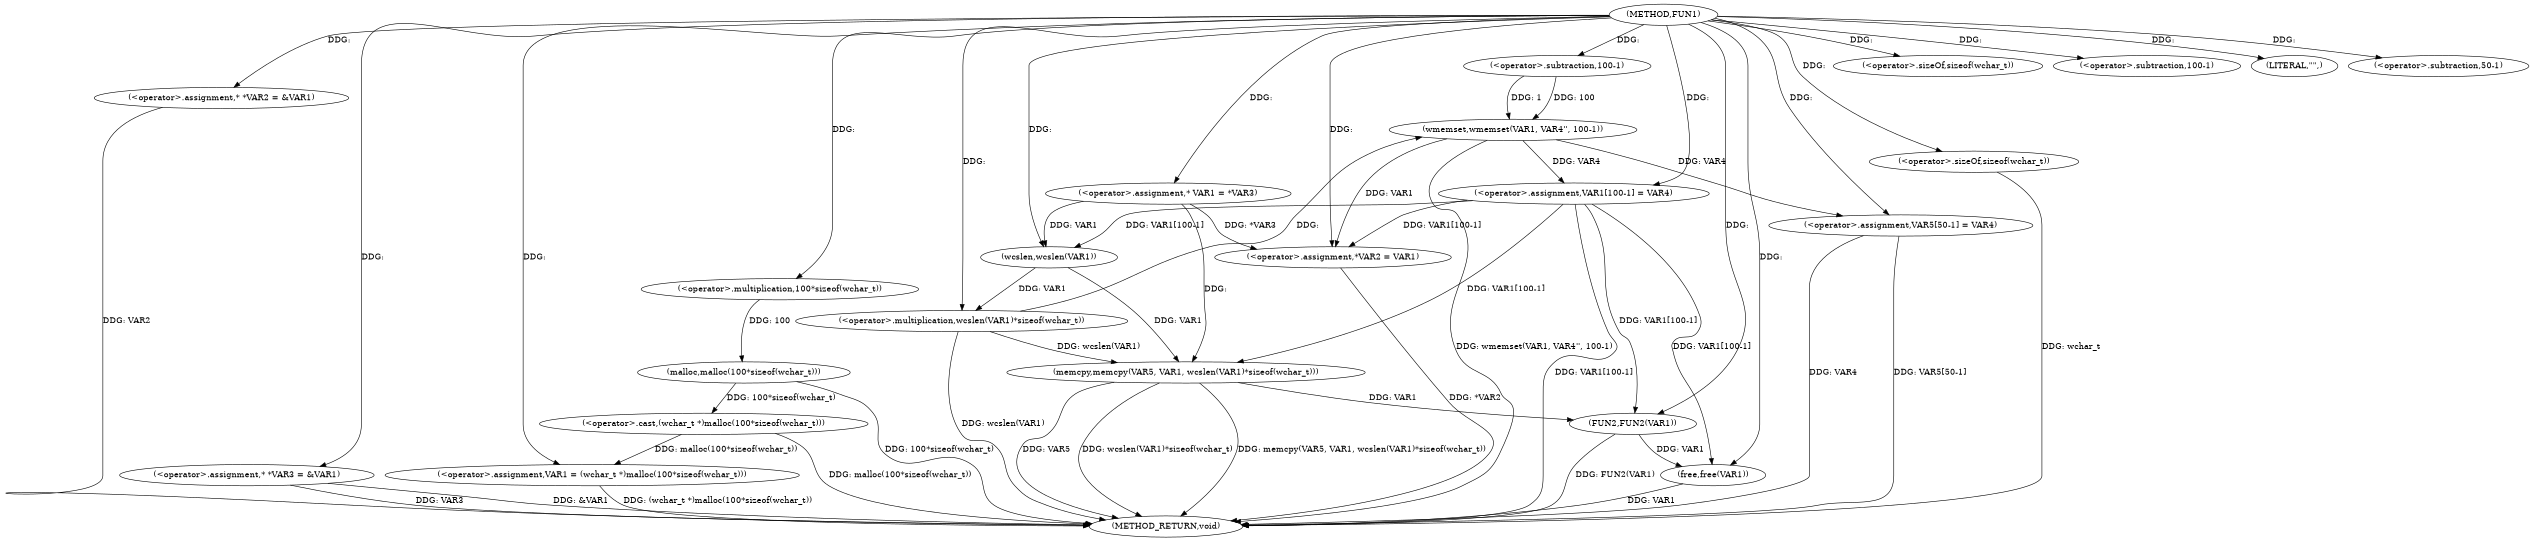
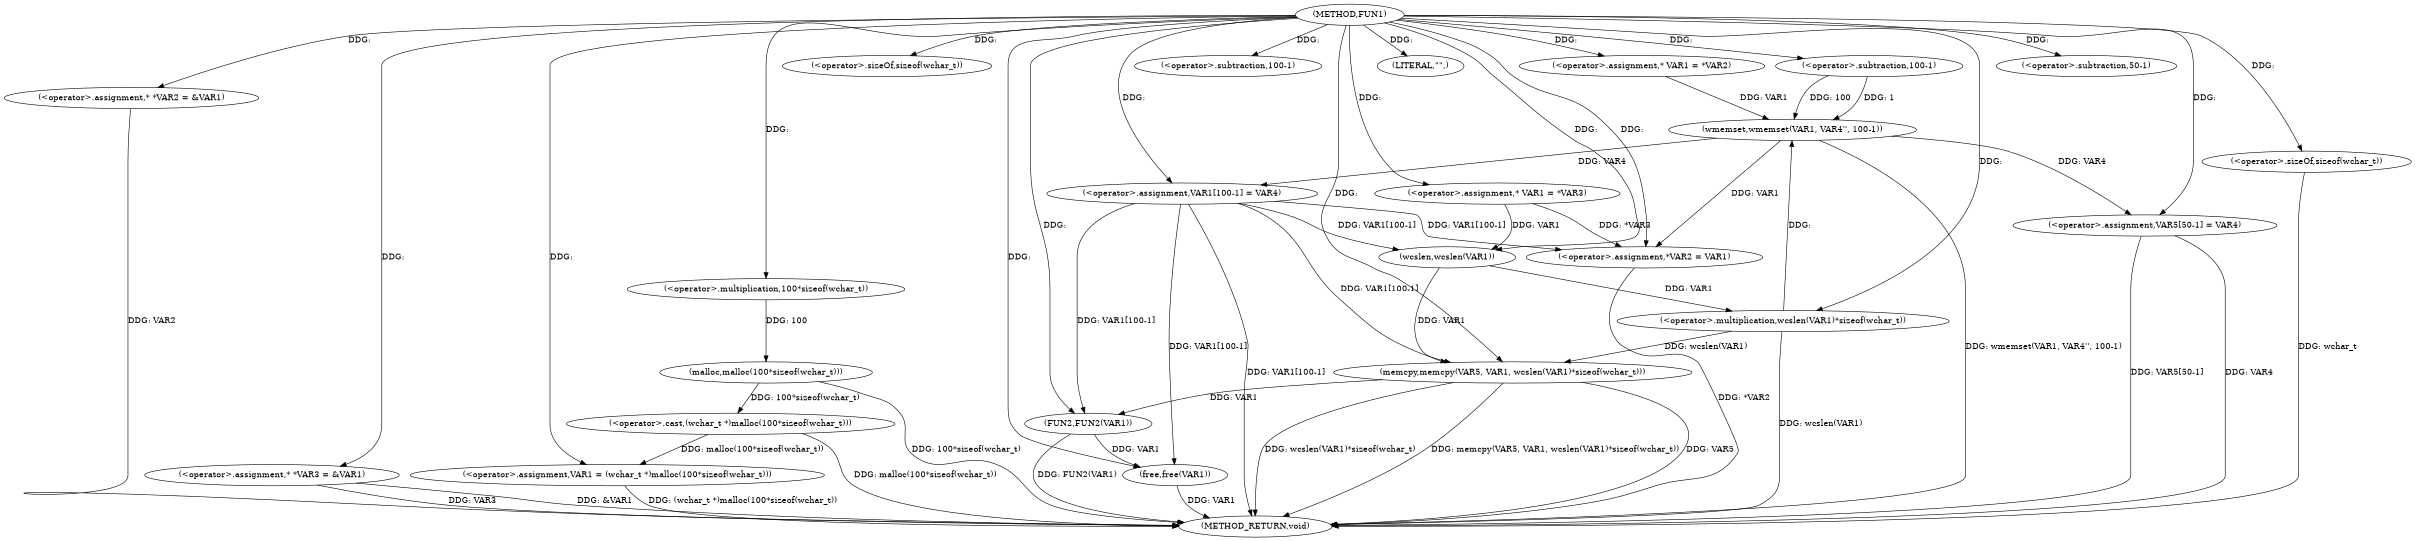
node "(<operator>.assignment,* VAR1 = *VAR2)": added
edge "(<operator>.assignment,* VAR1 = *VAR3)" -> "(memcpy,memcpy(VAR5, VAR1, wcslen(VAR1)*sizeof(wchar_t)))": now "(METHOD,FUN1)" -> "(memcpy,memcpy(VAR5, VAR1, wcslen(VAR1)*sizeof(wchar_t)))"
